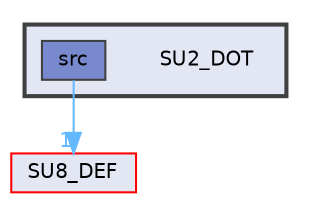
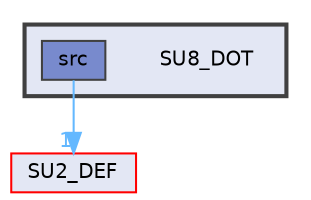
node "SU2_DOT": label "SU2_DOT" -> "SU8_DOT"
node "SU8_DEF": label "SU8_DEF" -> "SU2_DEF"
